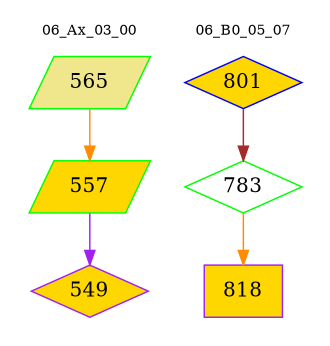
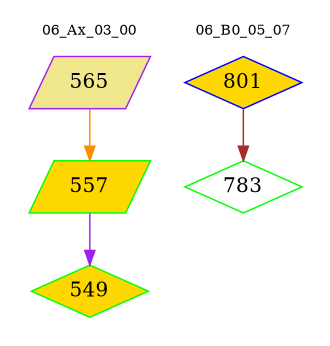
node "565": color green -> purple
node "549": color purple -> green
node "818": removed
